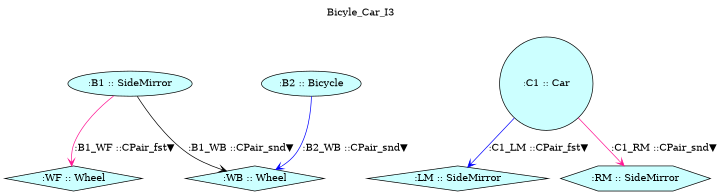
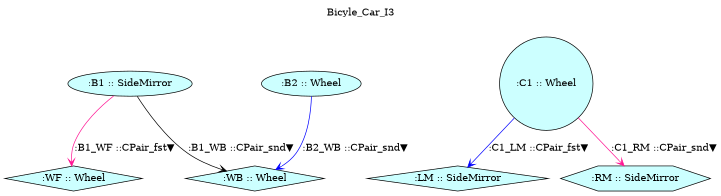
node ":B2 :: Bicycle": label ":B2 :: Bicycle" -> ":B2 :: Wheel"
node ":C1 :: Car": label ":C1 :: Car" -> ":C1 :: Wheel"
